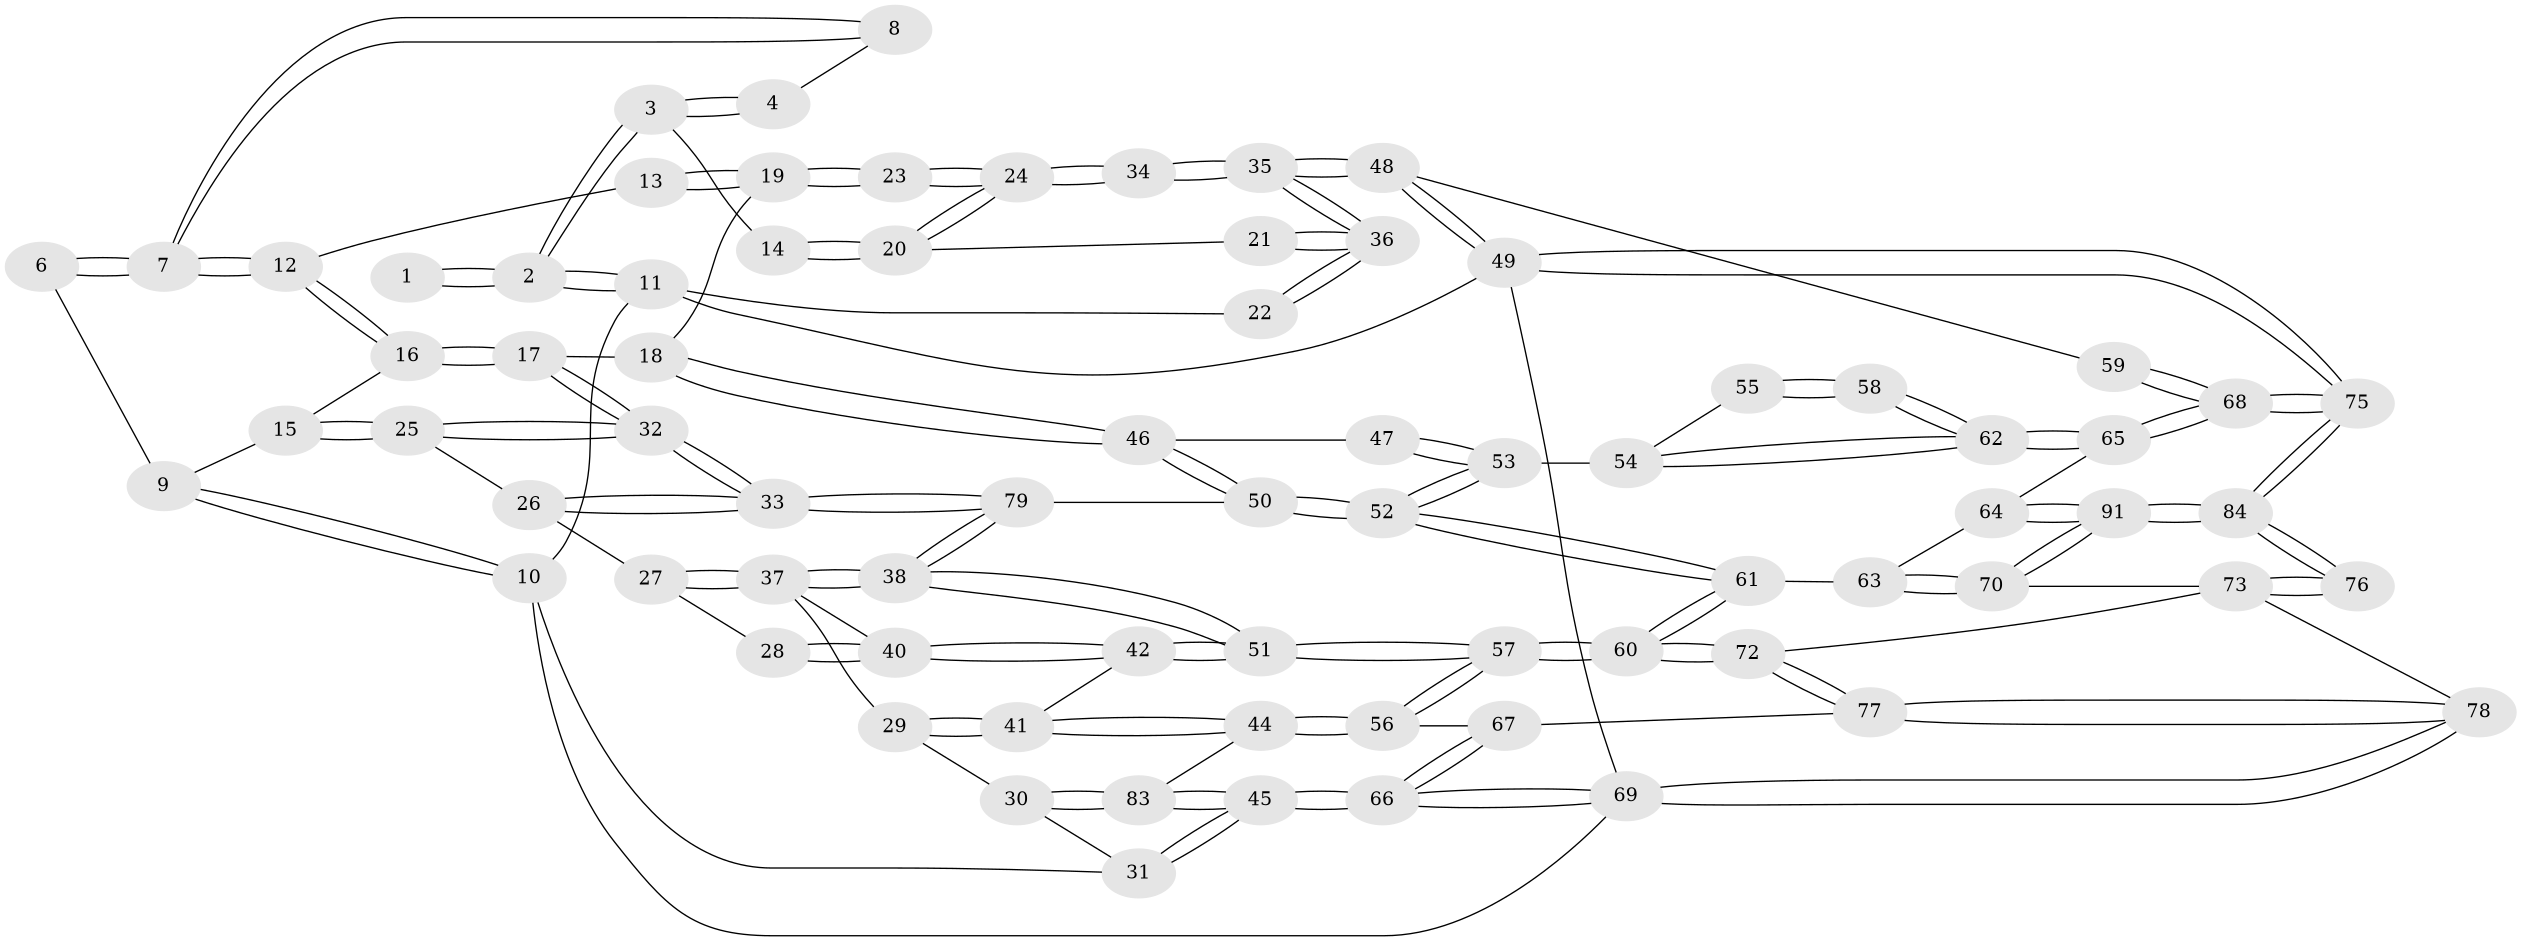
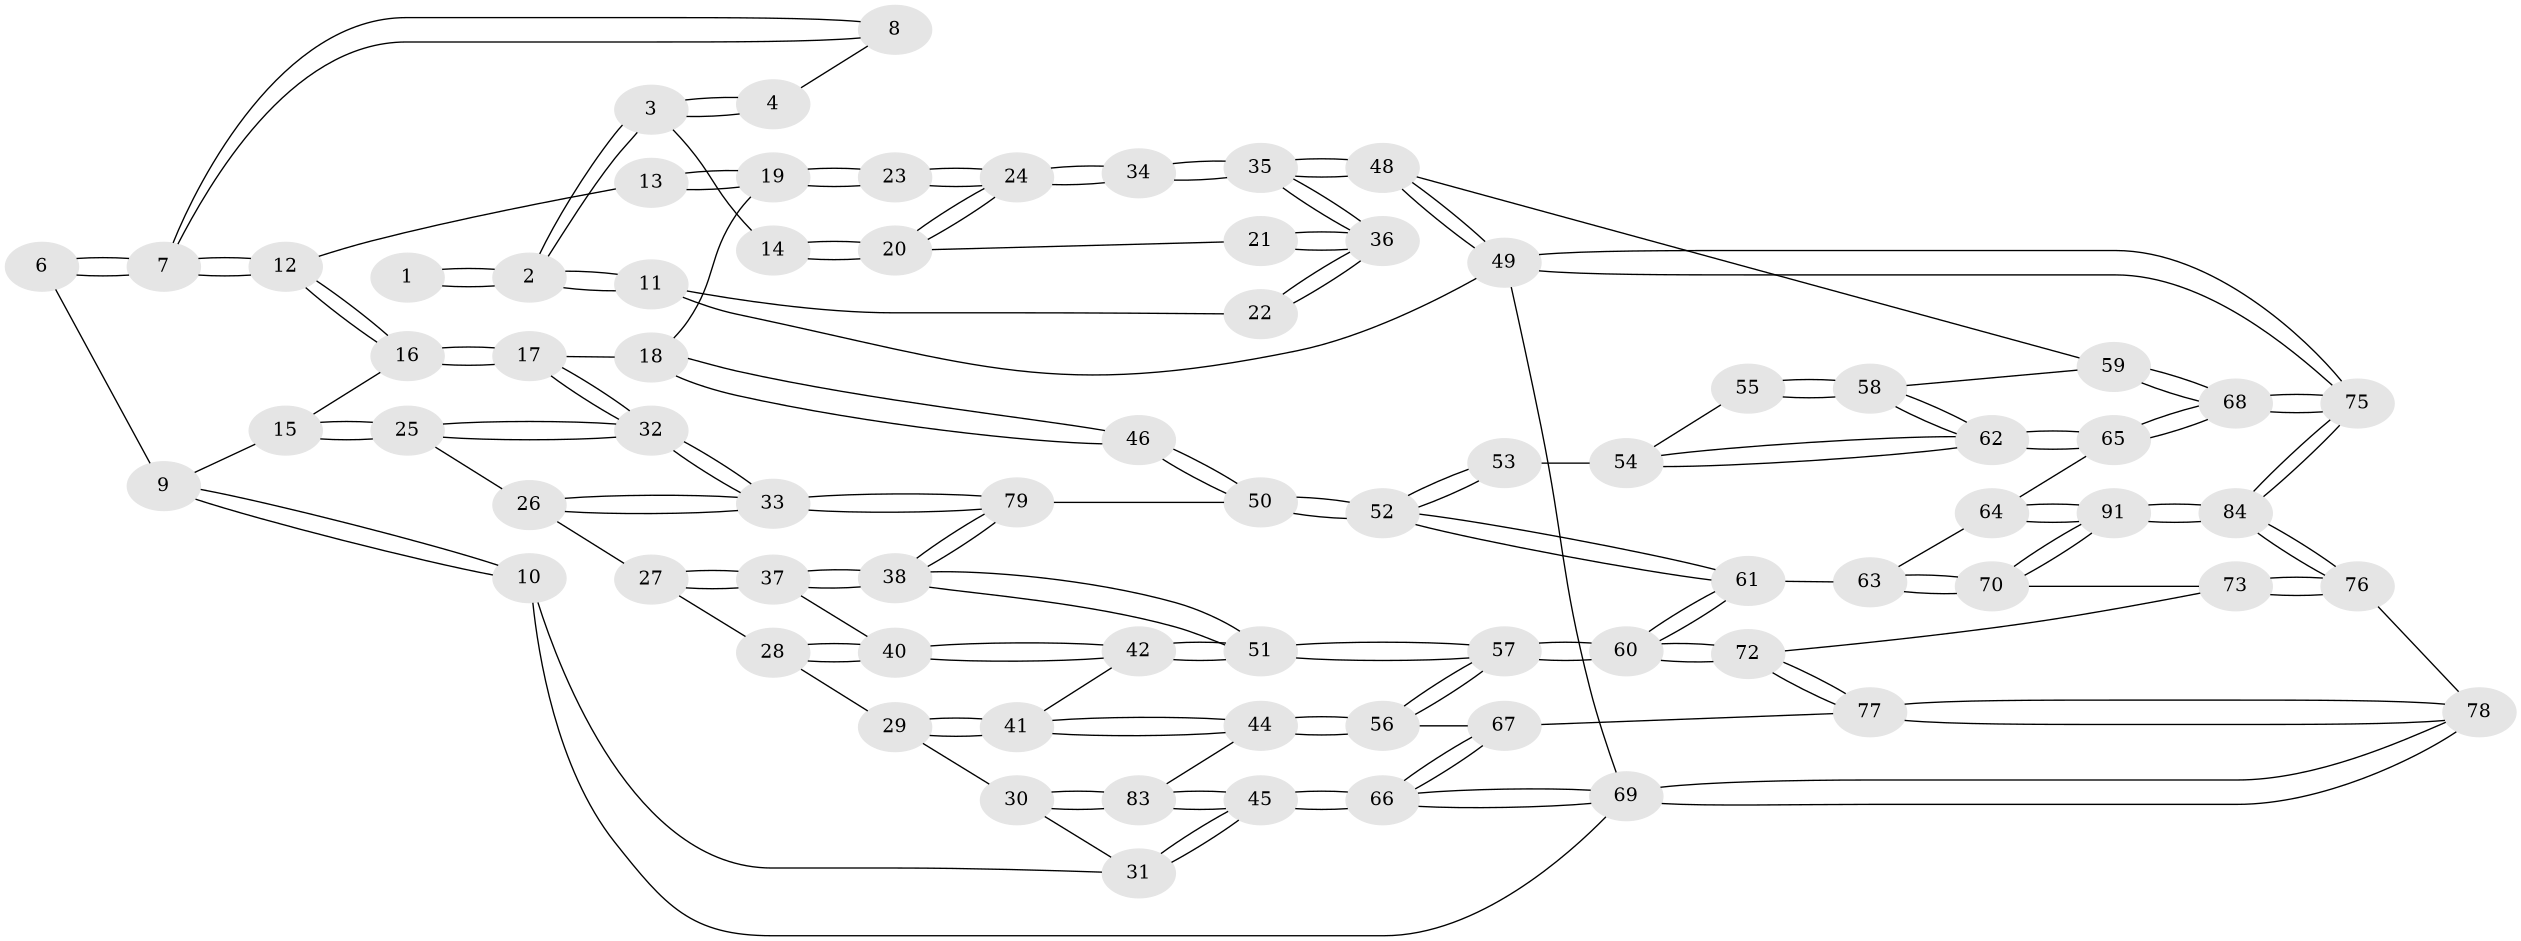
edge "59" -- "58": added
node "47": removed
edge "11" -- "10": removed
edge "73" -- "78": now "76" -- "78"
edge "37" -- "29": now "28" -- "29"
